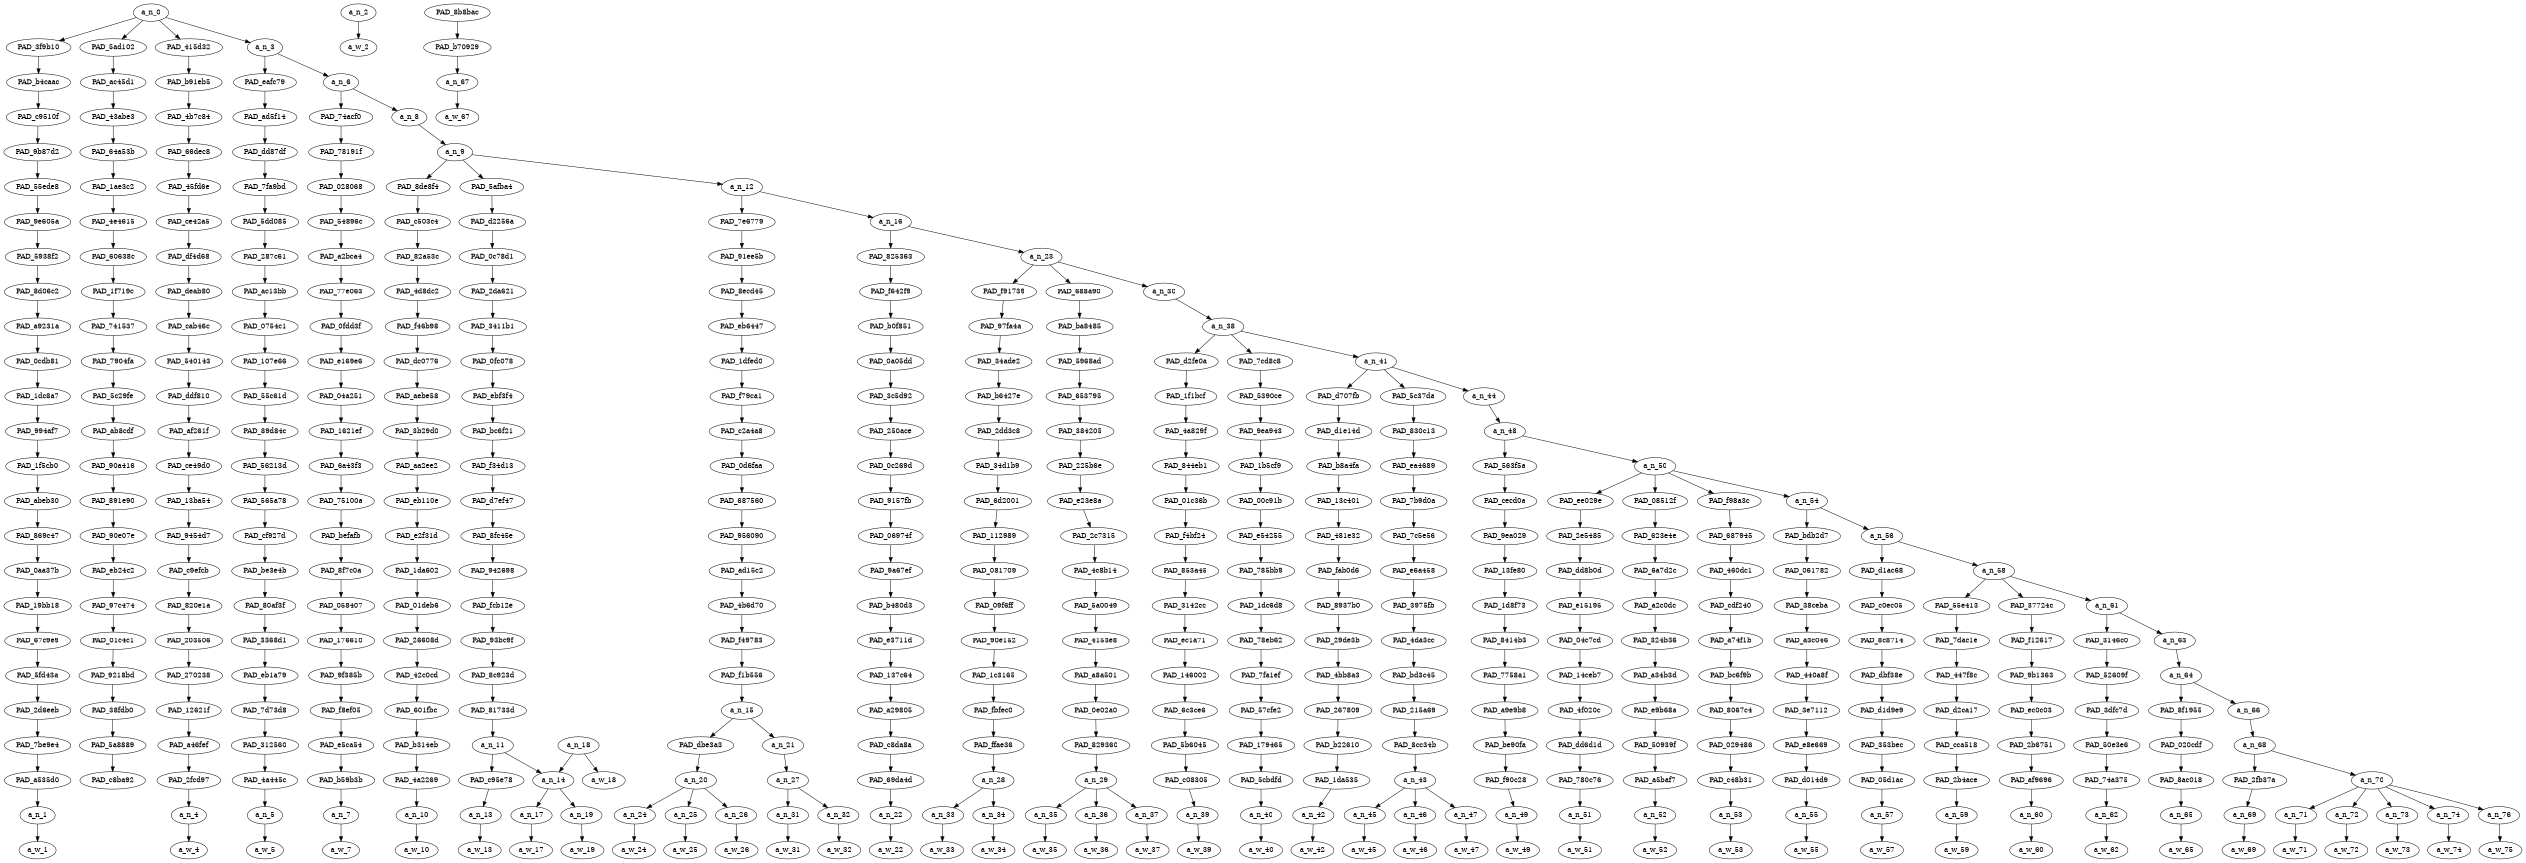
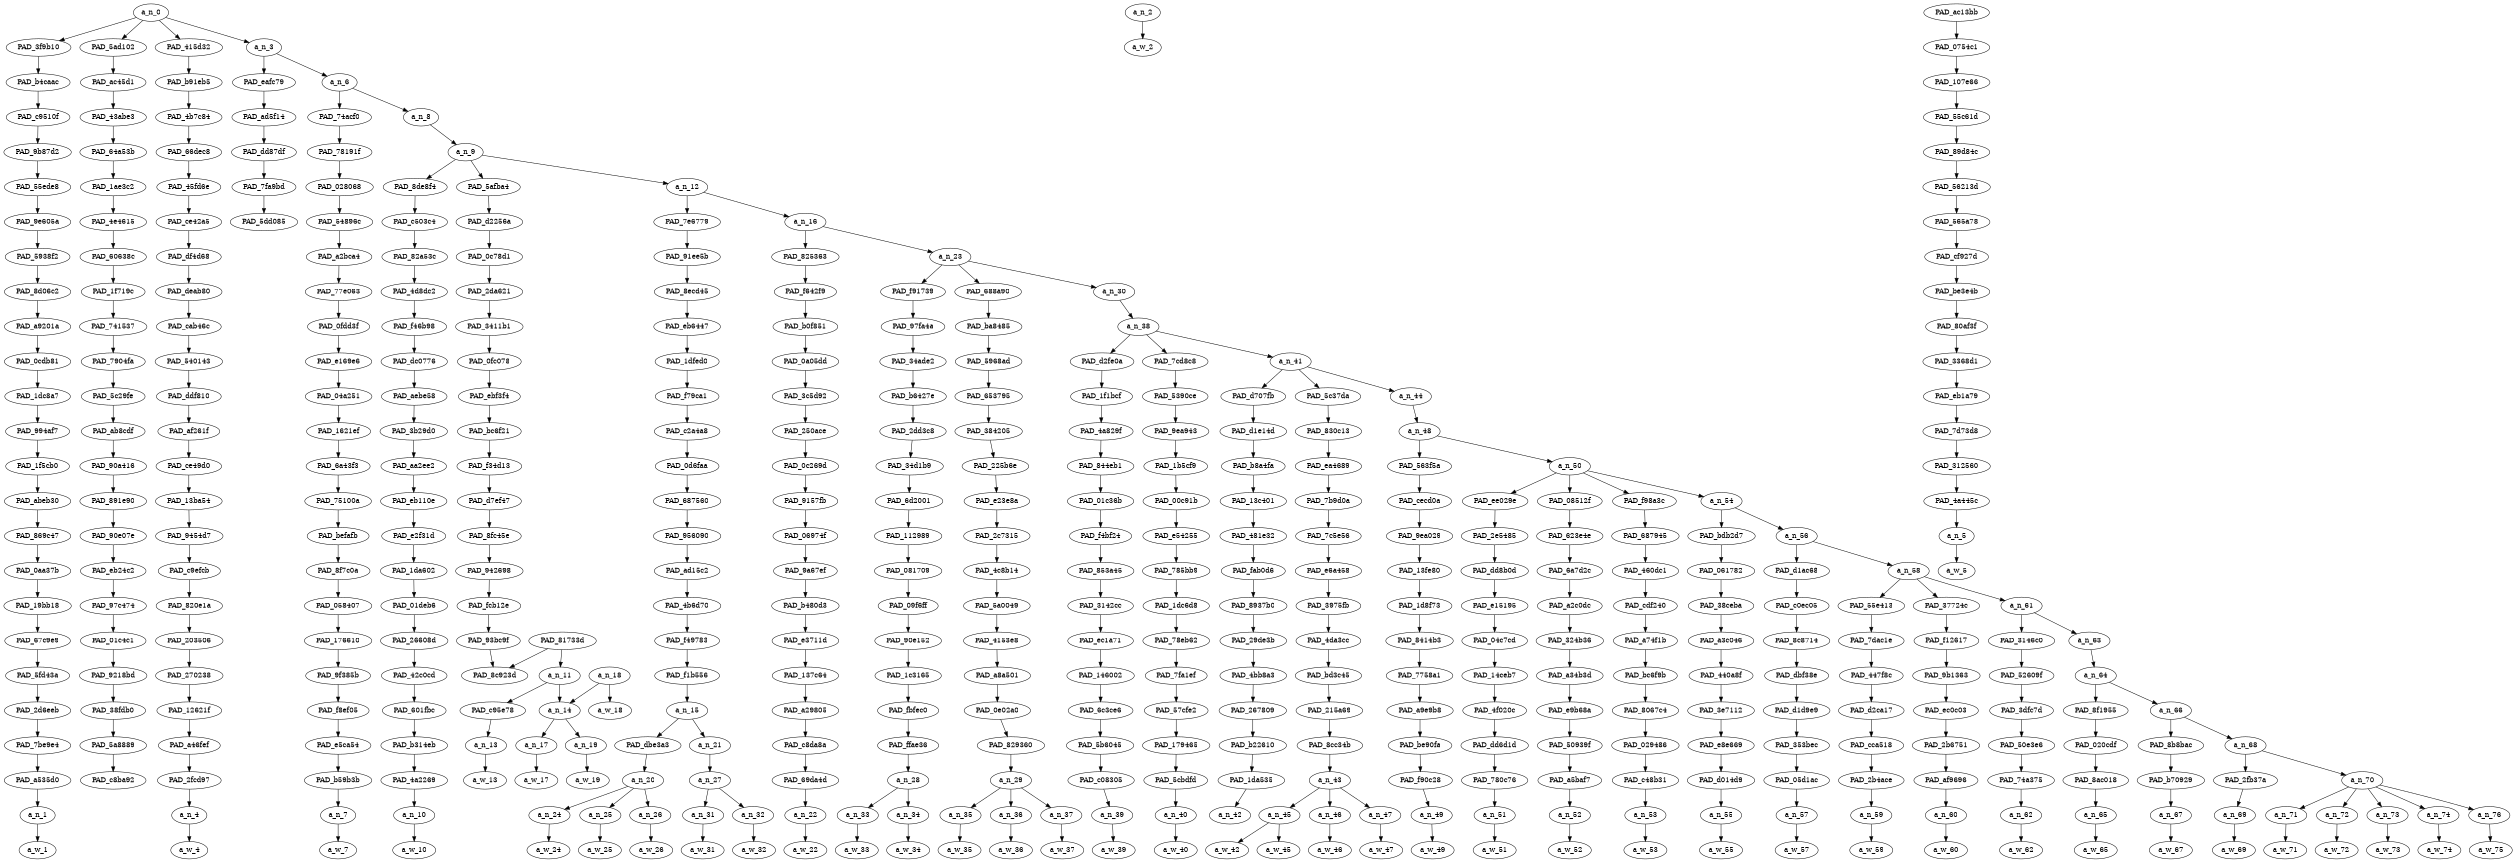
node "PAD_287c61": removed
node "PAD_a9231a": label "PAD_a9231a" -> "PAD_a9201a"
edge "PAD_8c923d" -> "PAD_81733d": reversed
edge "a_n_66" -> "PAD_8b8bac": added
edge "a_n_42" -> "a_w_42": now "a_n_45" -> "a_w_42"
